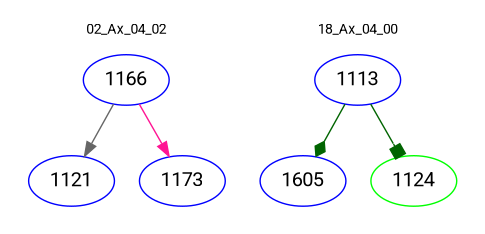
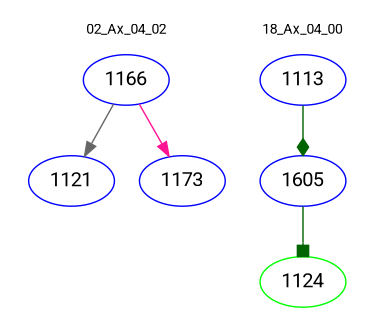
edge "1113" -> "1124": now "1605" -> "1124"
